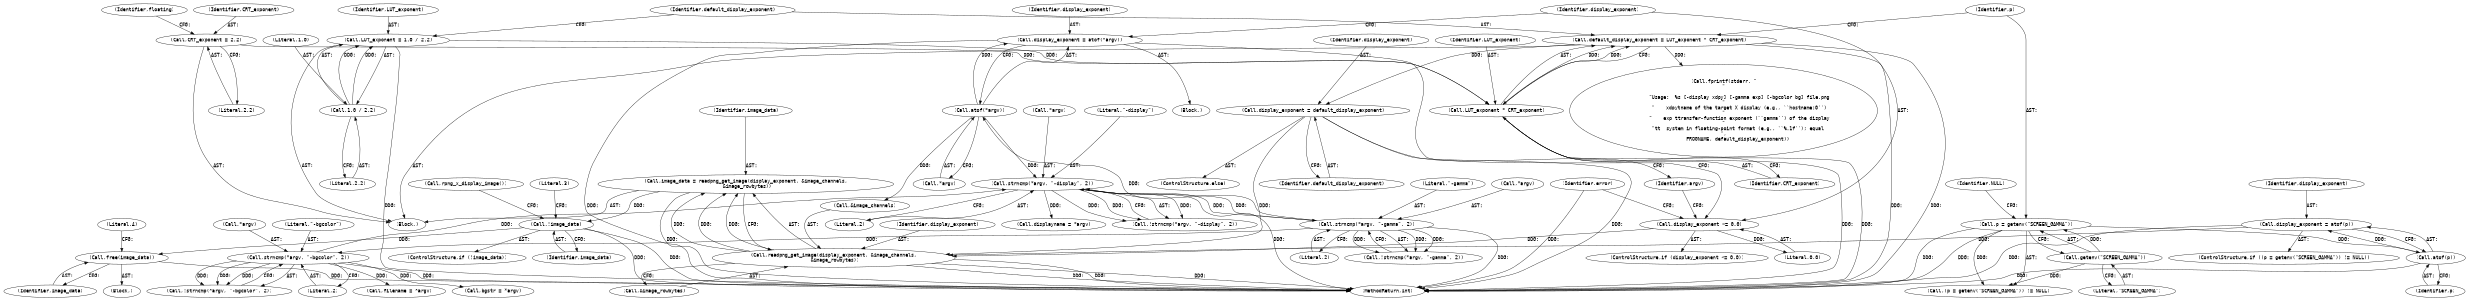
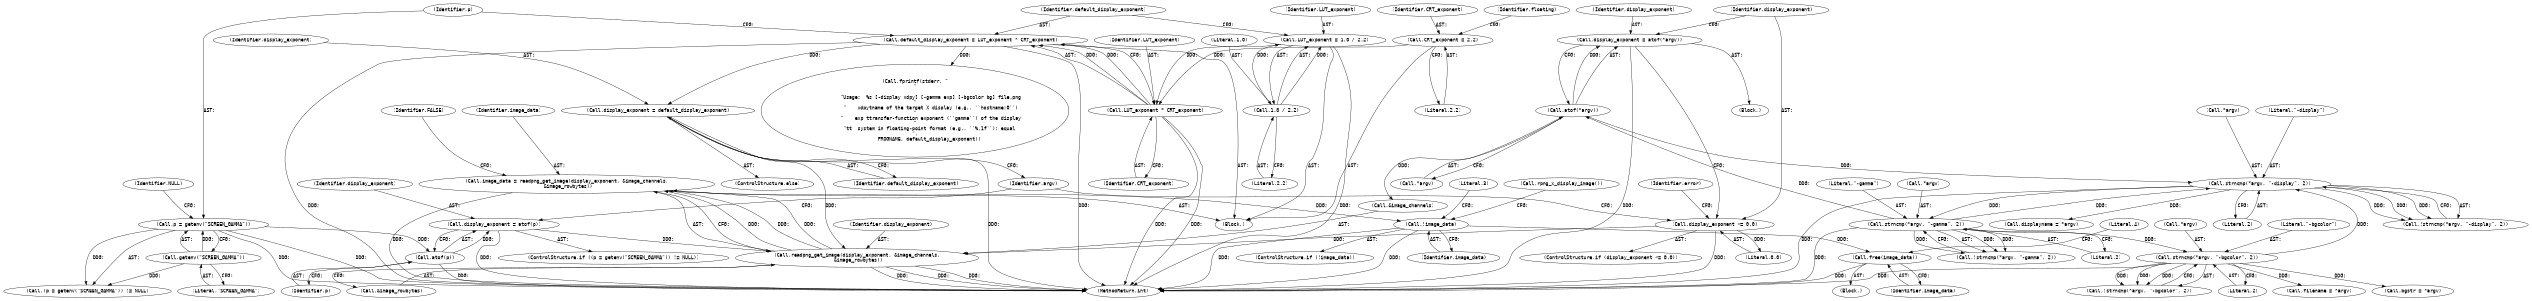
node "(Identifier,FALSE)": added
edge "(Identifier,argv)" -> "(Call,display_exponent = atof(p))": added, label "CFG:"
edge "(Identifier,error)" -> "(MethodReturn,int)": now "(Call,display_exponent <= 0.0)" -> "(MethodReturn,int)"
